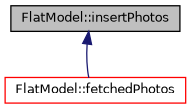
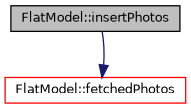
edge "FlatModel::fetchedPhotos" -> "FlatModel::insertPhotos": reversed
